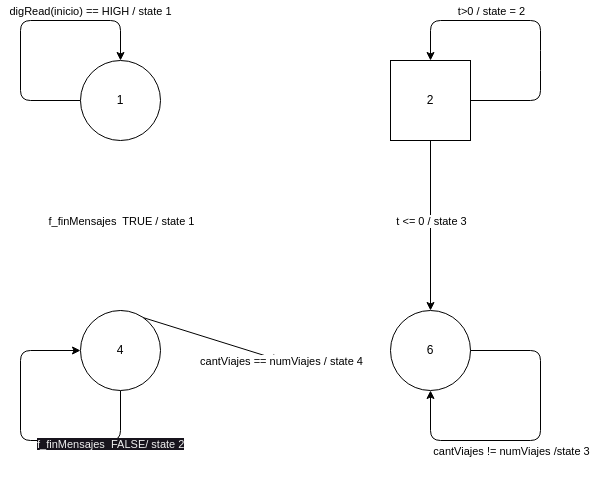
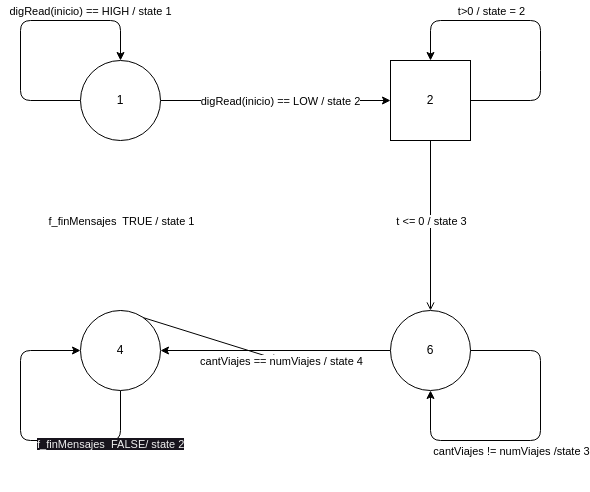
edge "1" -> "2": added, label "digRead(inicio) == LOW / state 2"
edge "2" -> "6": arrowhead classic -> open
edge "6" -> "4": added
